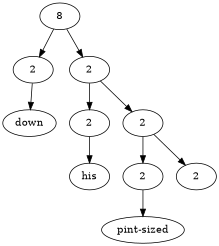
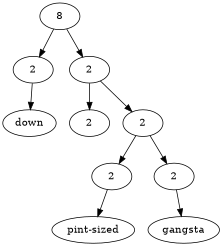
node "his": removed
node "gangsta": added
